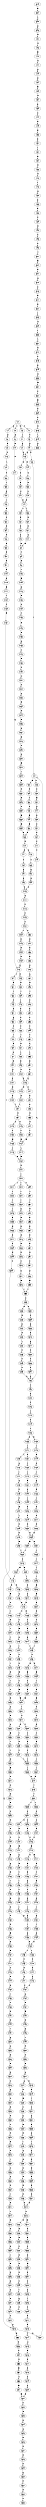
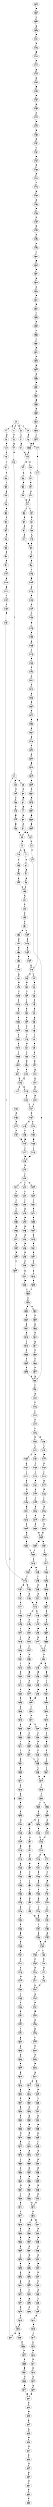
node "S121": removed
